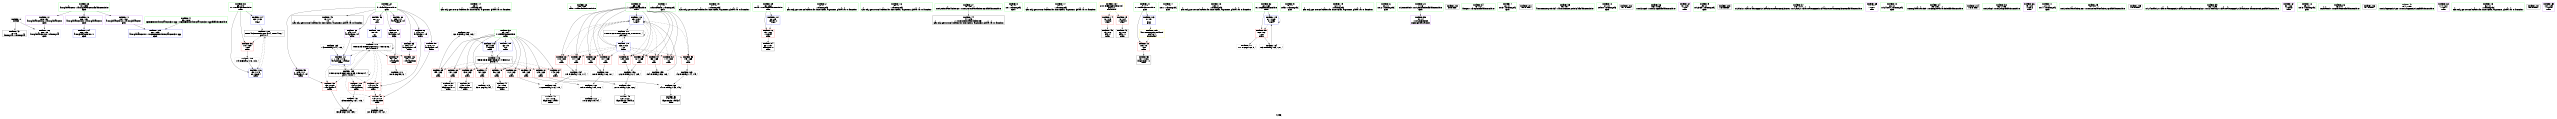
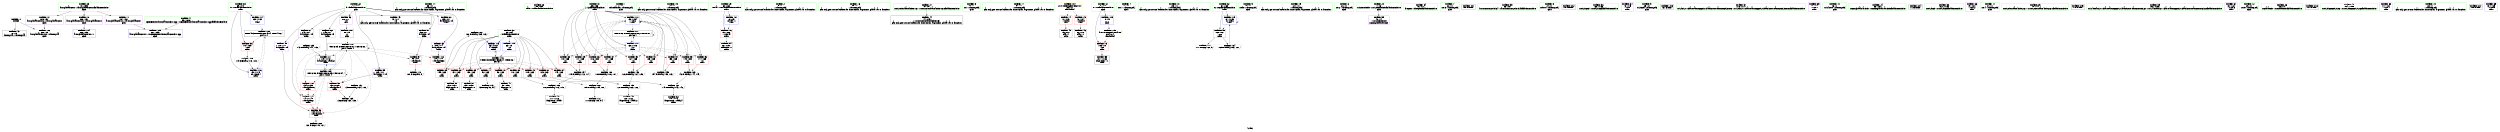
node "NodeID: 200": removed
edge "NodeID: 92" -> "NodeID: 163": added
edge "NodeID: 100" -> "NodeID: 157": now "NodeID: 100" -> "NodeID: 101"
